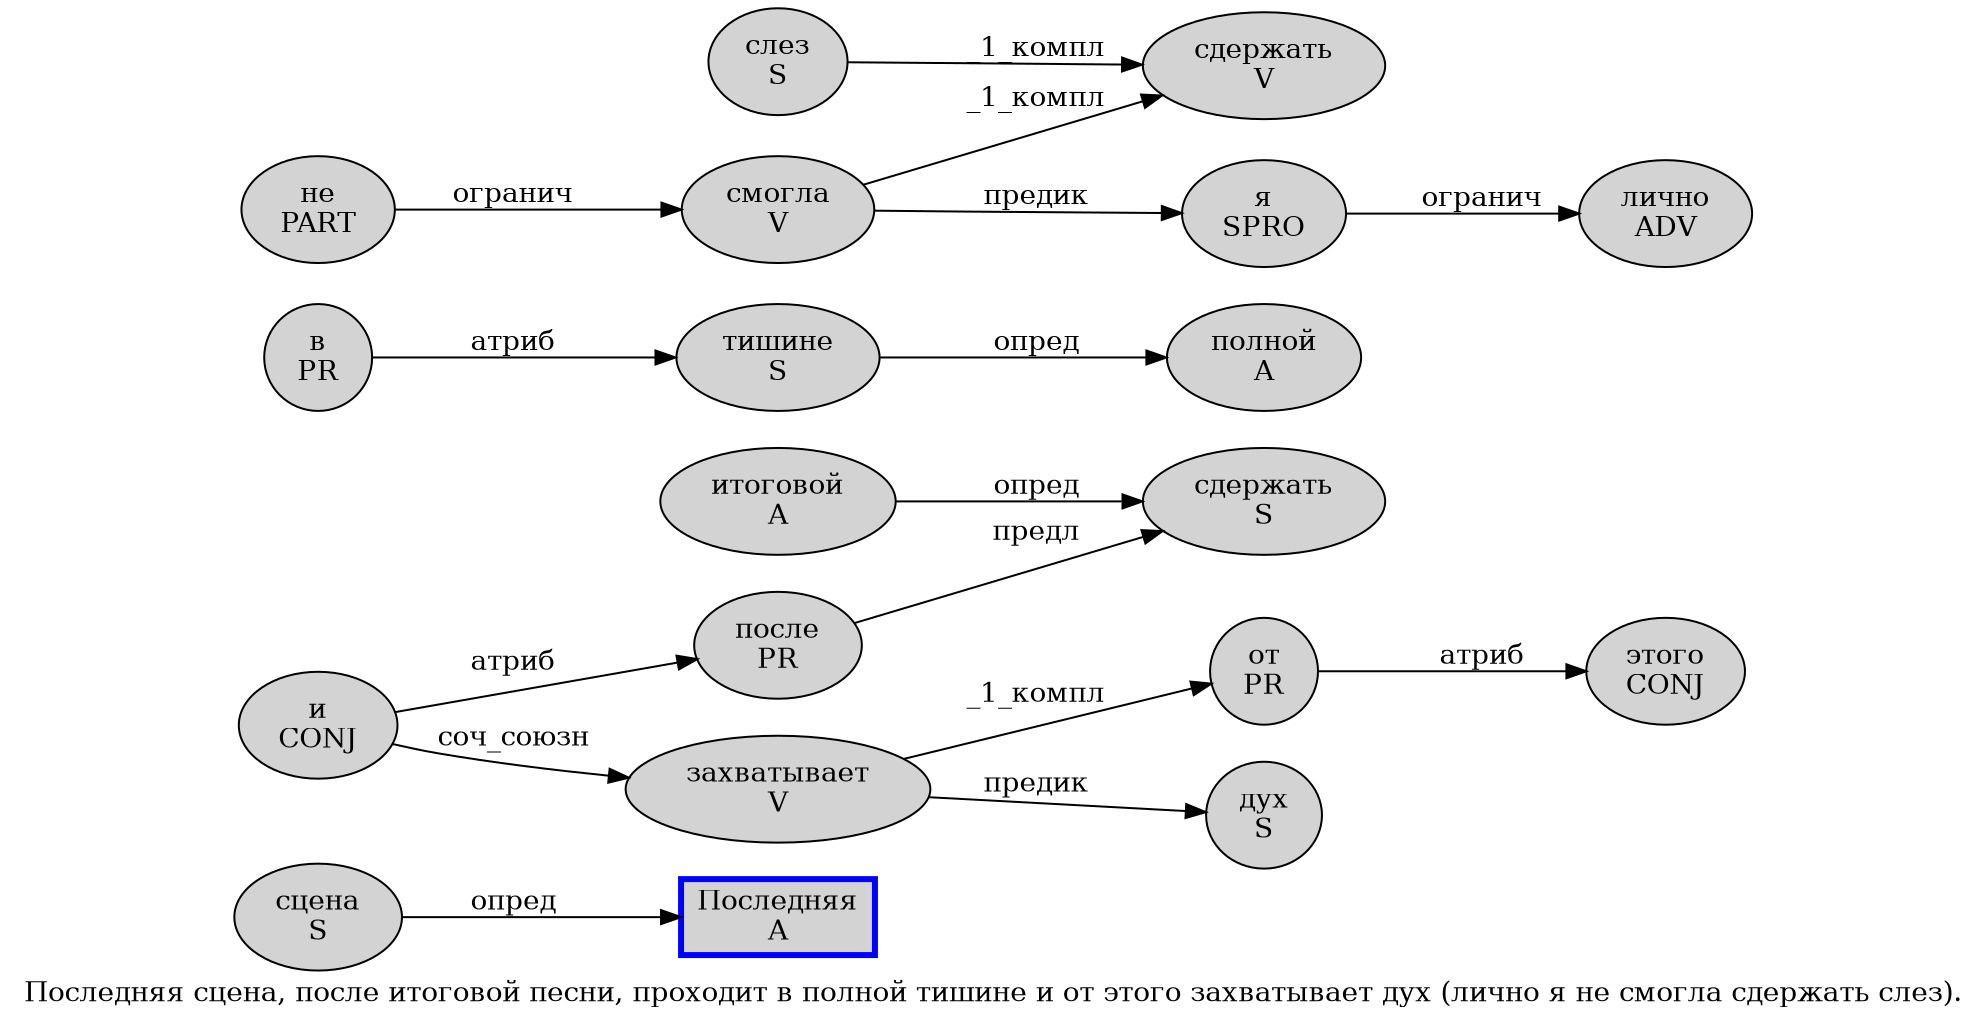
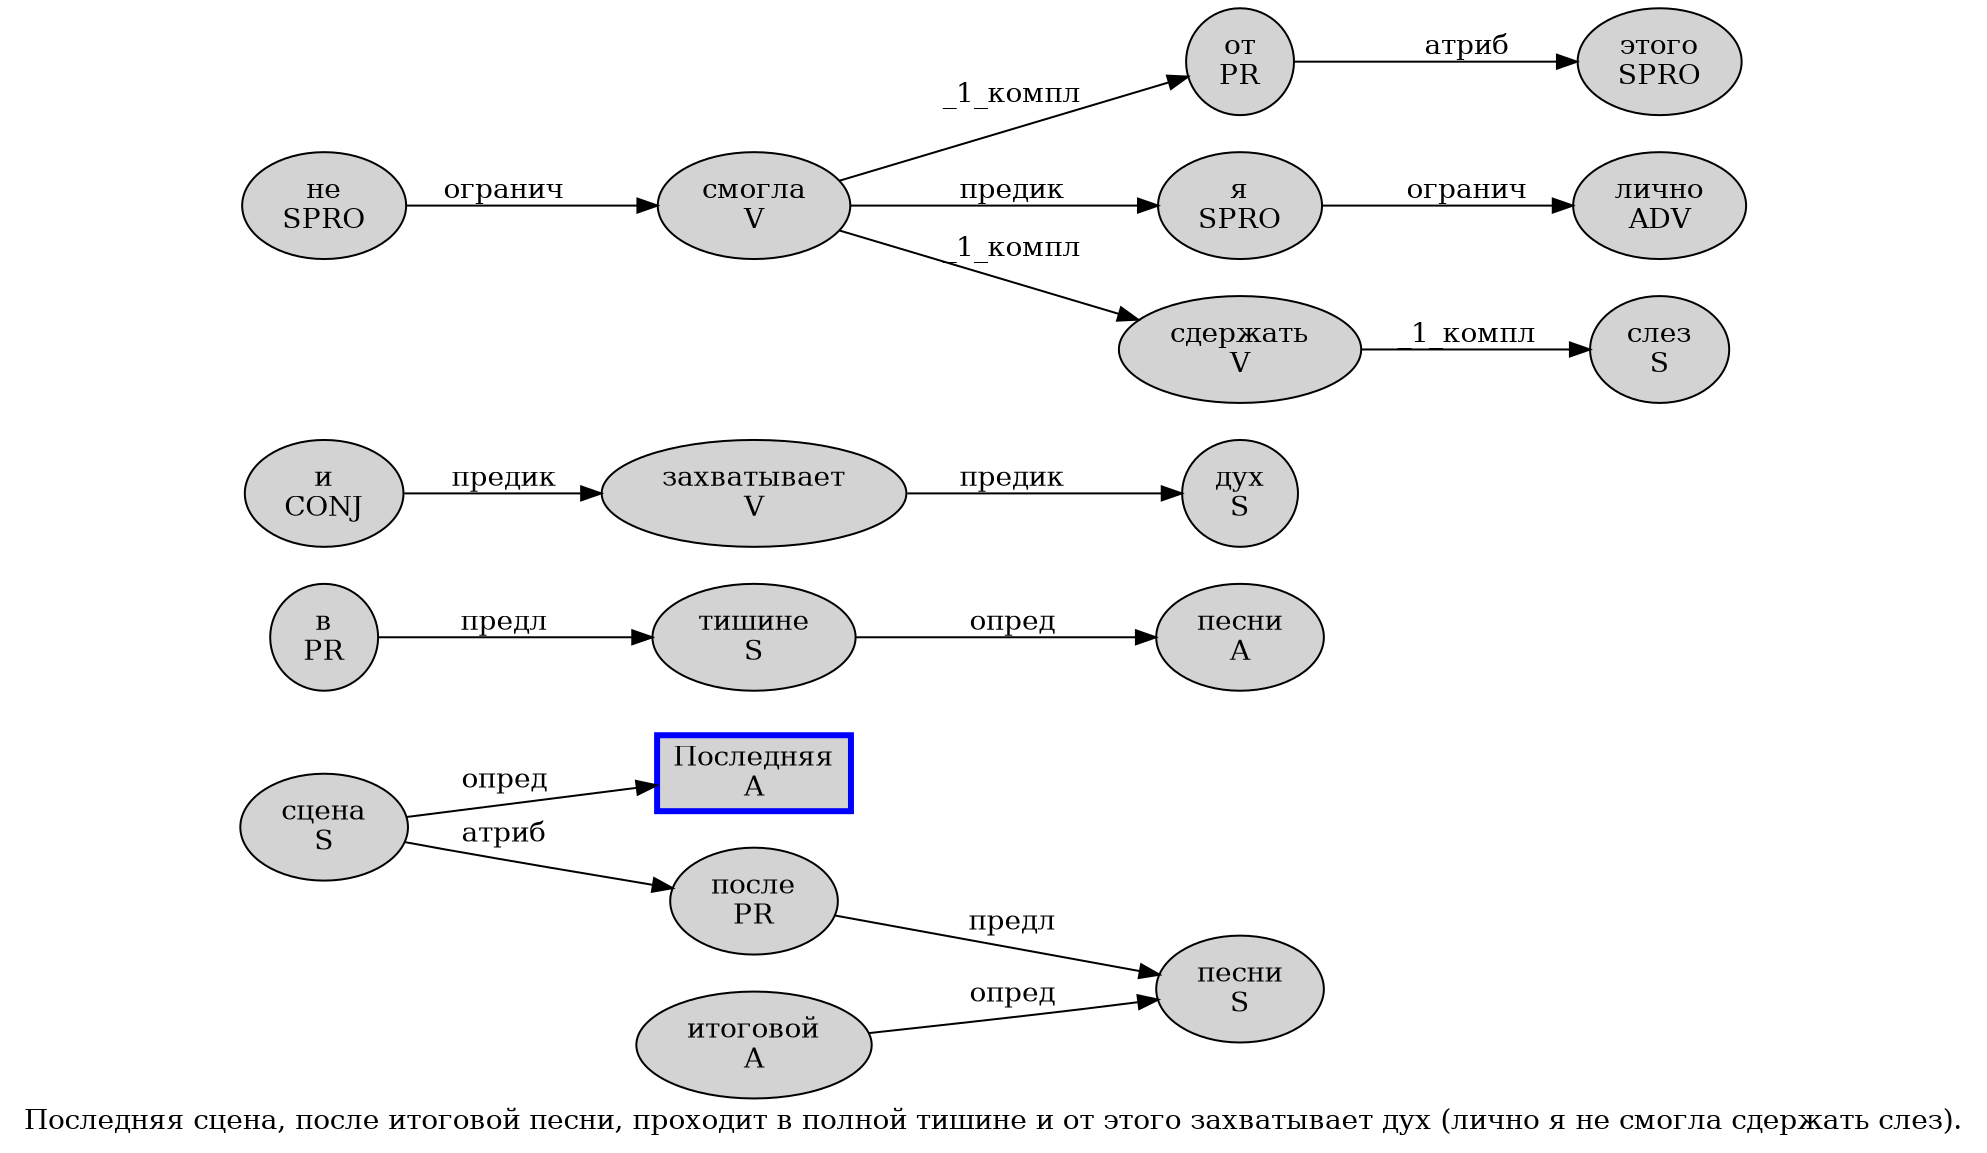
edge "слез S" -> "сдержать V": reversed
node "не PART": label "не PART" -> "не SPRO"
edge "в PR" -> "тишине S": label "атриб" -> "предл"
node "полной A": label "полной A" -> "песни A"
node "сдержать S": label "сдержать S" -> "песни S"
node "этого CONJ": label "этого CONJ" -> "этого SPRO"
edge "и CONJ" -> "после PR": now "сцена S" -> "после PR"
edge "захватывает V" -> "от PR": now "смогла V" -> "от PR"
edge "и CONJ" -> "захватывает V": label "соч_союзн" -> "предик"
